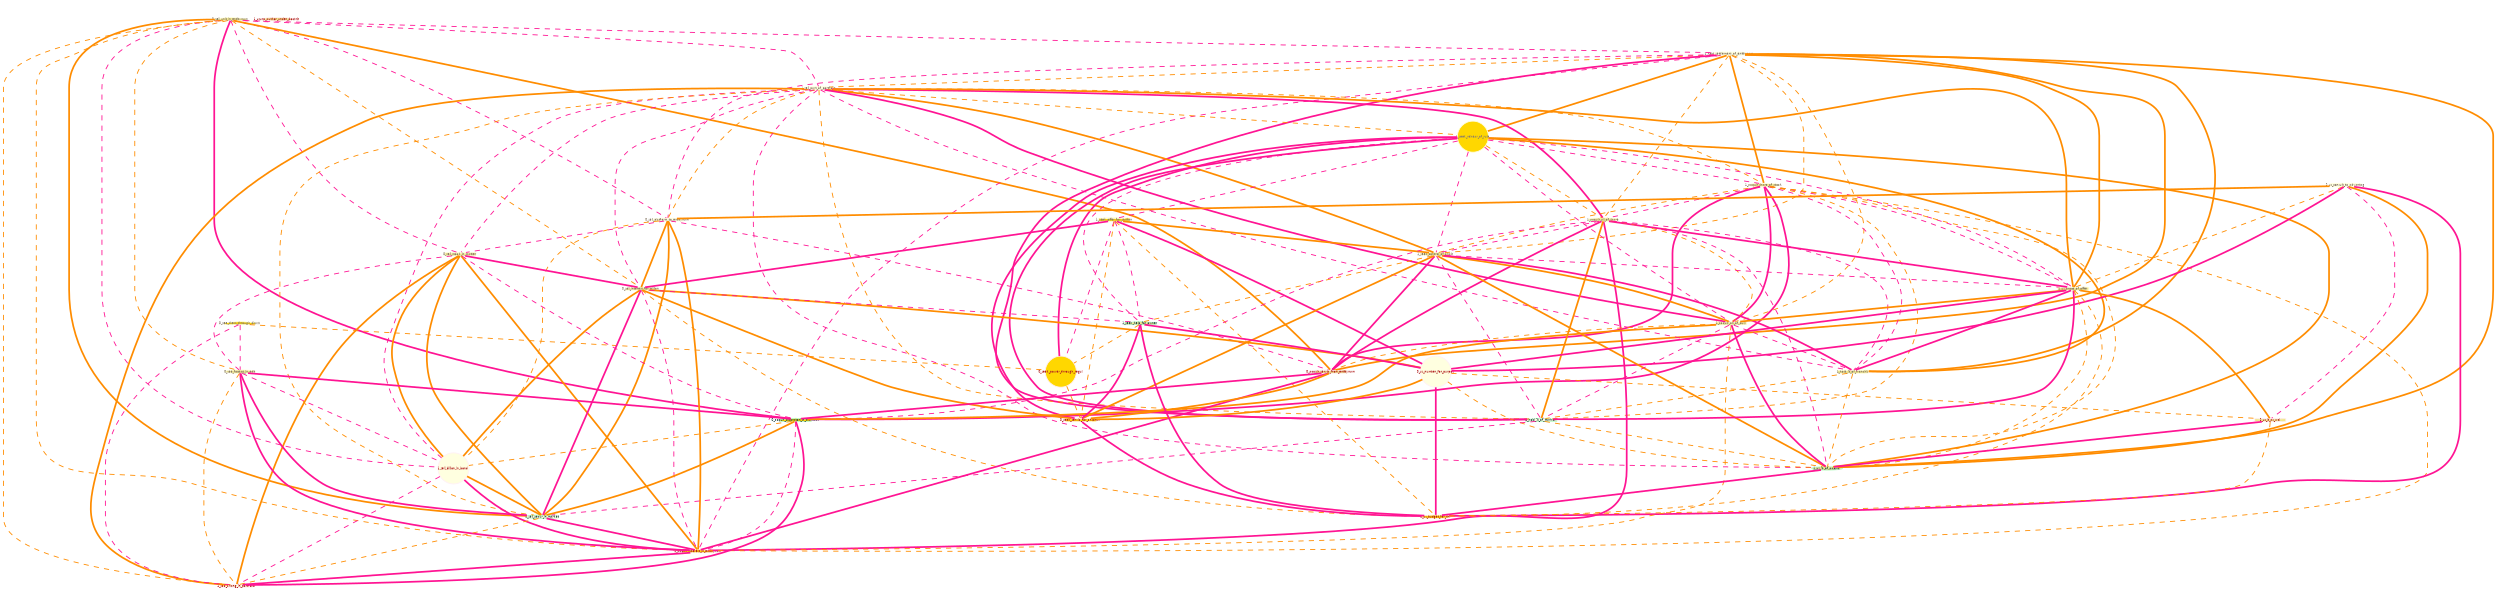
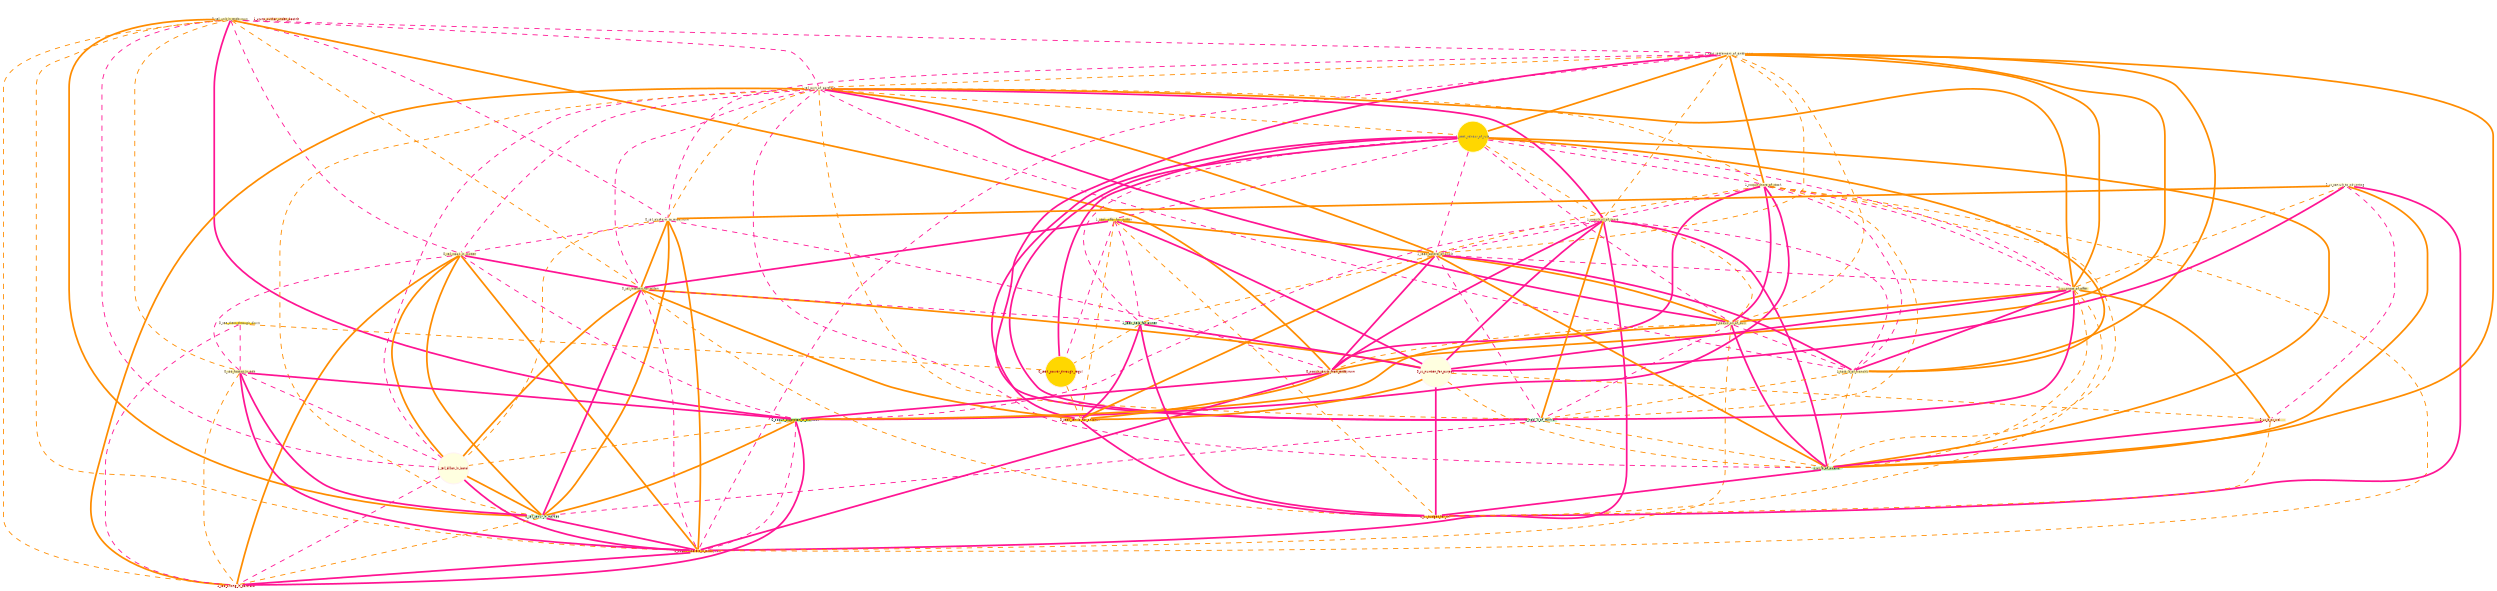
edge "1_acquir_all_of_share" -- "1_us_proce_of_offer": now "1_acquir_all_of_share" -- "0_us_number_for_purpos"
edge "1_acquir_all_of_share" -- "1_us_%_of_capabl": style dashed -> bold
